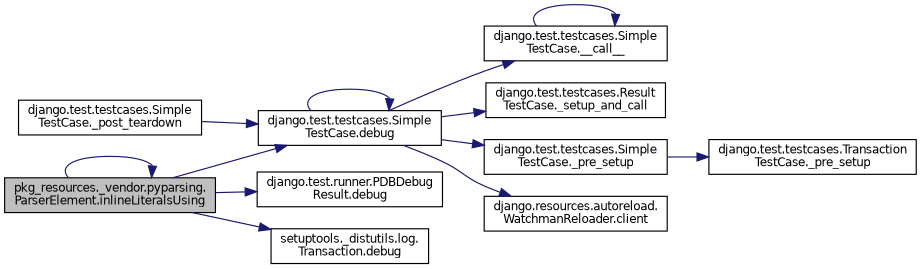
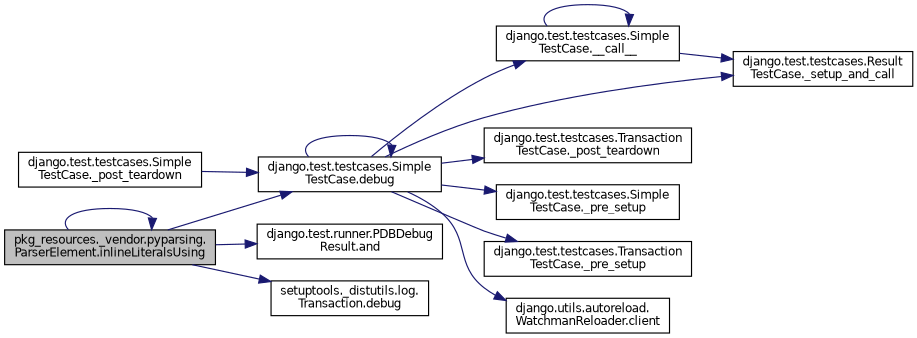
edge "django.test.testcases.Simple TestCase.__call__" -> "django.test.testcases.Result TestCase._setup_and_call": added
node "django.test.testcases.Transaction TestCase._post_teardown": added
edge "django.test.testcases.Simple TestCase._pre_setup" -> "django.test.testcases.Transaction TestCase._pre_setup": now "django.test.testcases.Simple TestCase.debug" -> "django.test.testcases.Transaction TestCase._pre_setup"
node "django.test.runner.PDBDebug Result.debug": label "django.test.runner.PDBDebug Result.debug" -> "django.test.runner.PDBDebug Result.and"
node "django.resources.autoreload. WatchmanReloader.client": label "django.resources.autoreload. WatchmanReloader.client" -> "django.utils.autoreload. WatchmanReloader.client"
